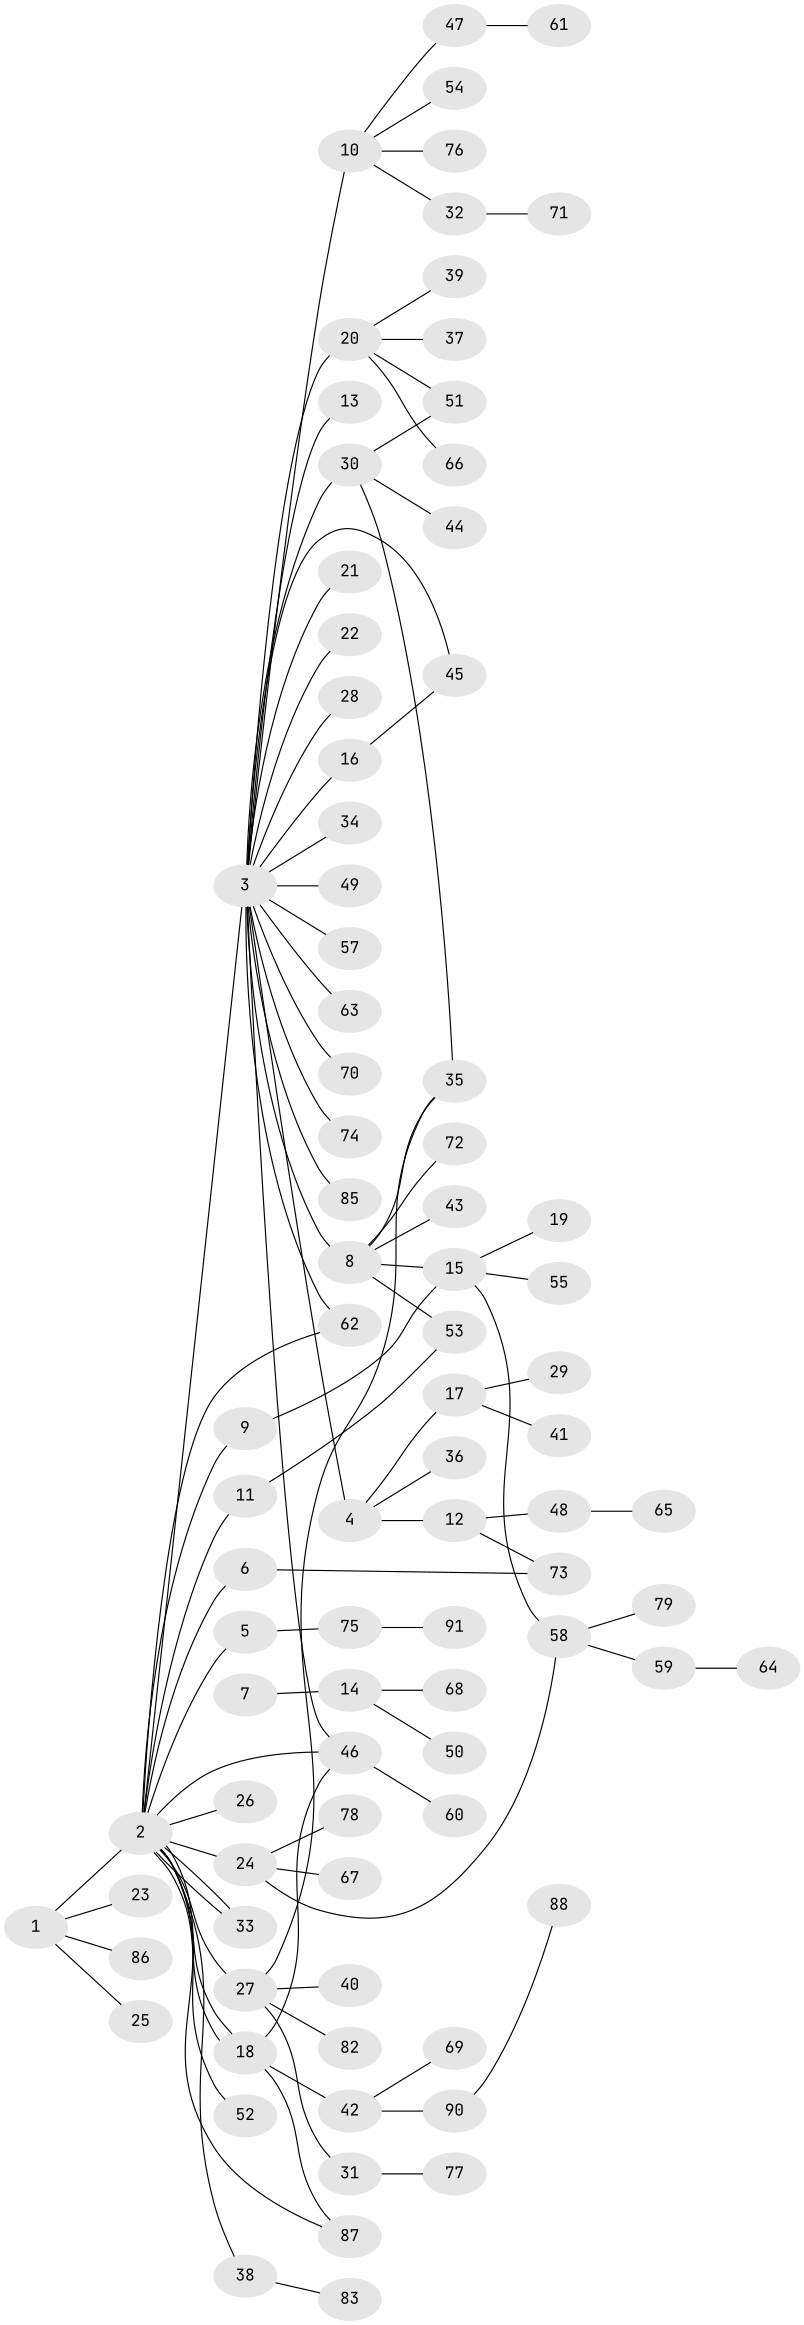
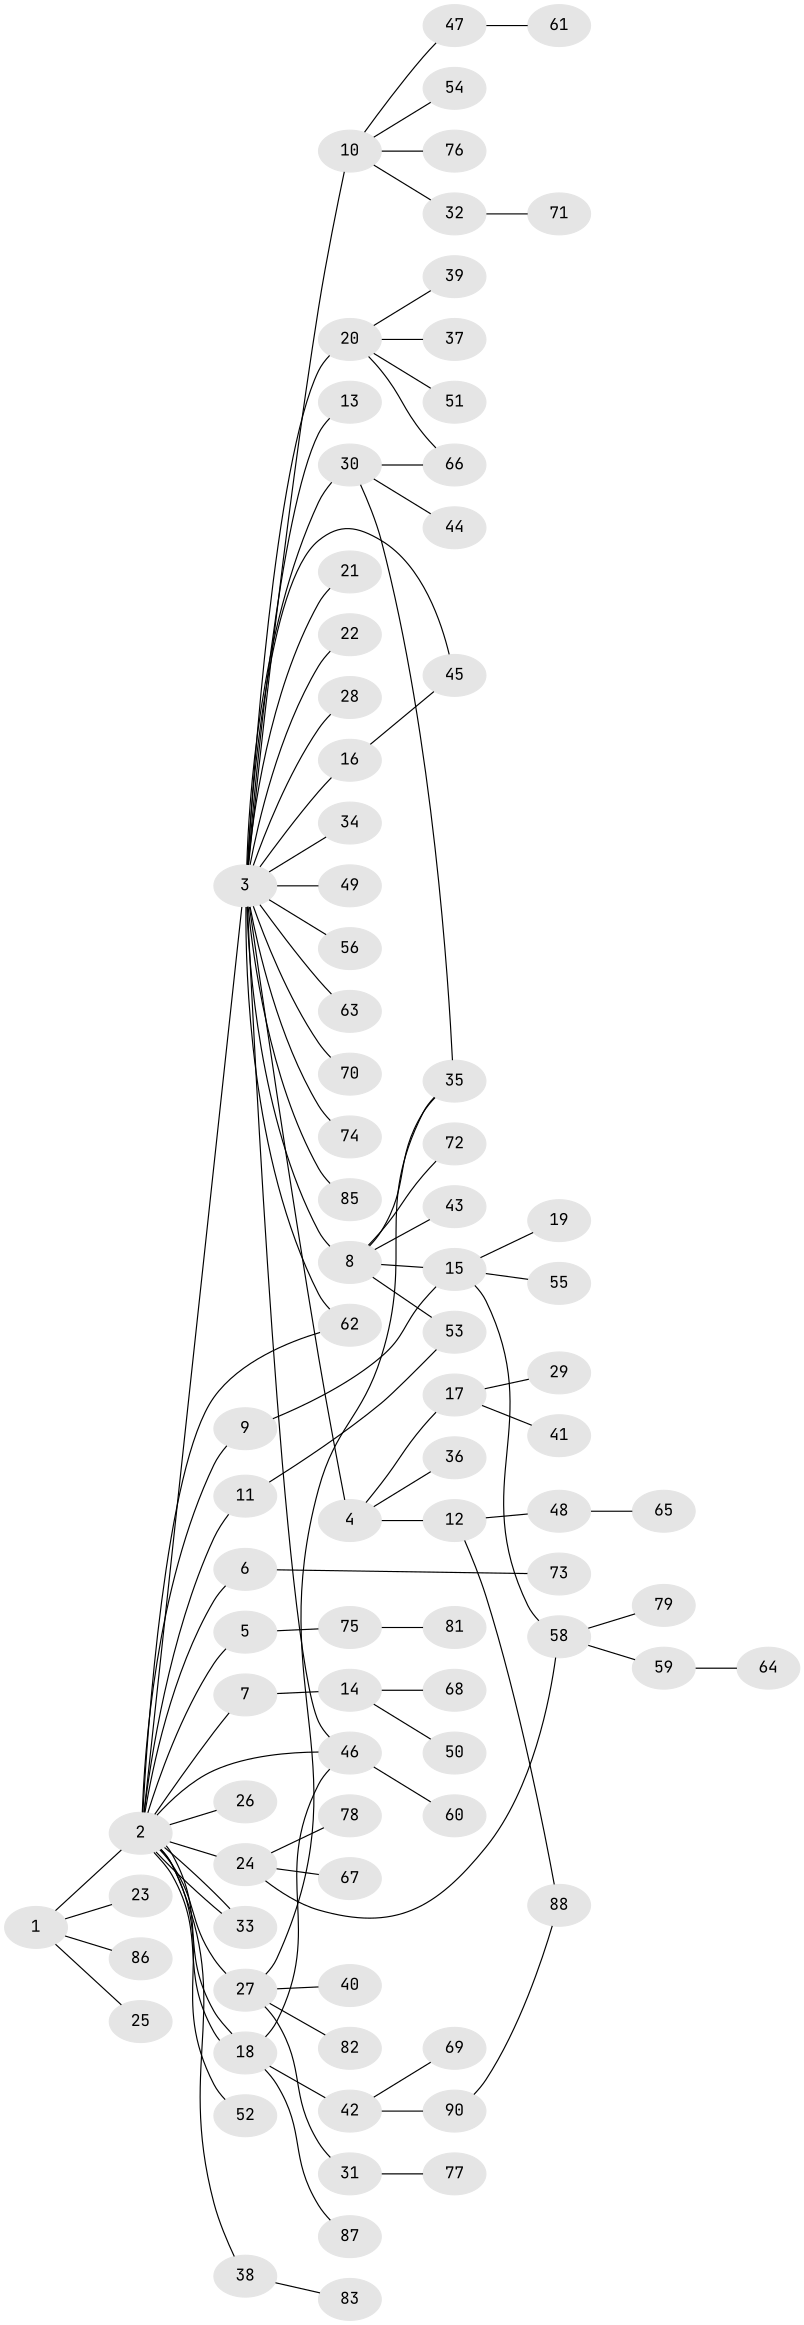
edge "51" -- "30": now "66" -- "30"
node "57": label "57" -> "56"
edge "12" -- "73": now "12" -- "88"
node "91": label "91" -> "81"
edge "2" -- "87": now "2" -- "7"
